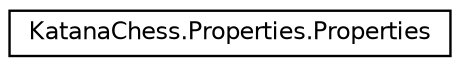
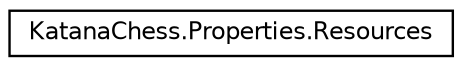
node "KatanaChess.Properties.Properties": label "KatanaChess.Properties.Properties" -> "KatanaChess.Properties.Resources"
